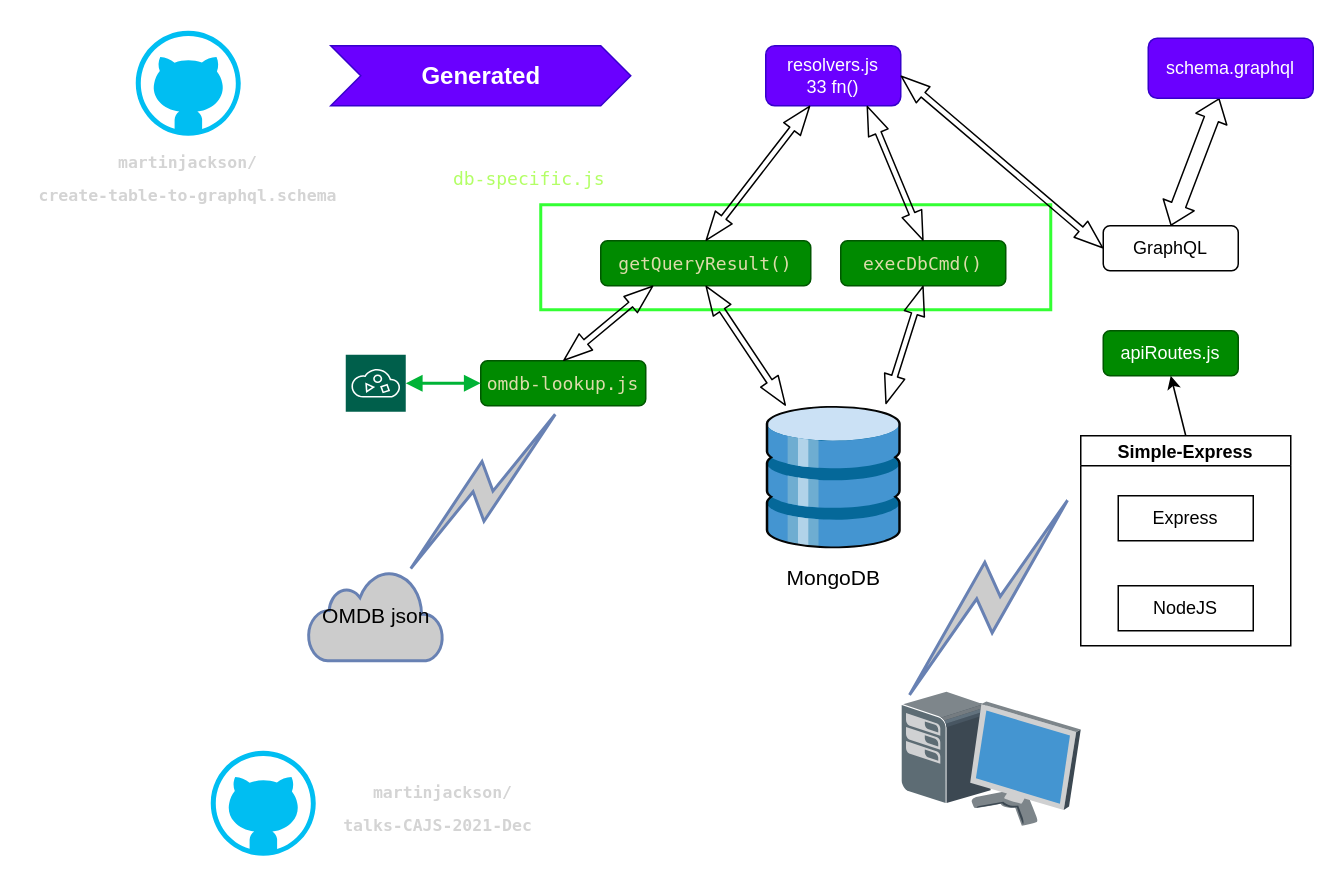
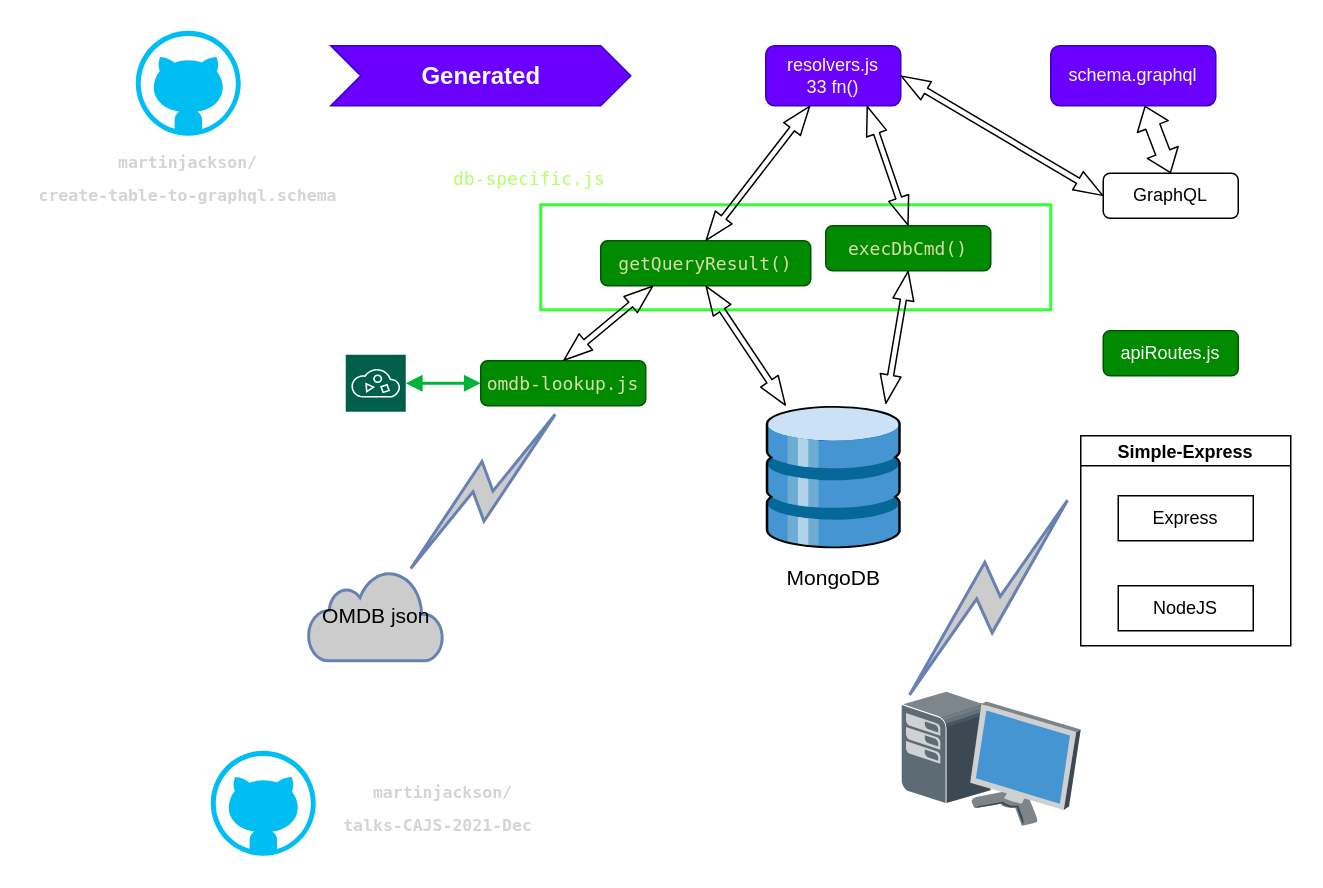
node "schema.graphql": moved (1231, 68) -> (1133, 76)
node "GraphQL": moved (1171, 248) -> (1171, 196)
node "execDbCmd()": moved (923, 263) -> (908, 248)
edge "Simple-Express" -> "apiRoutes.js": removed
